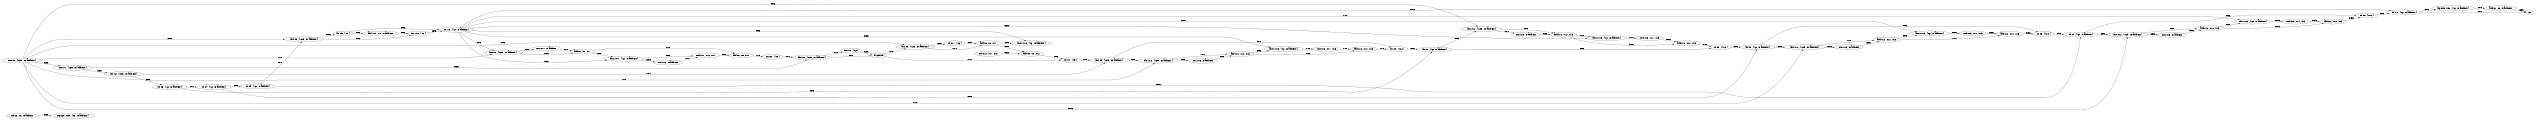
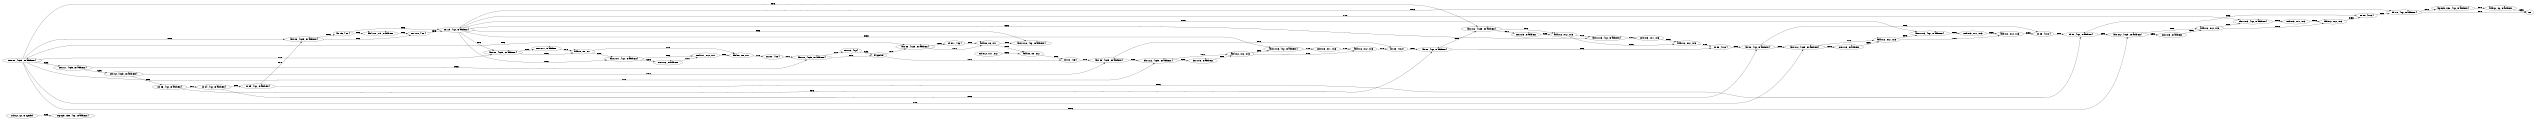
node "sub sp , sp , # address": label "sub sp , sp , # address" -> "sub sp , sp , # symbol"
